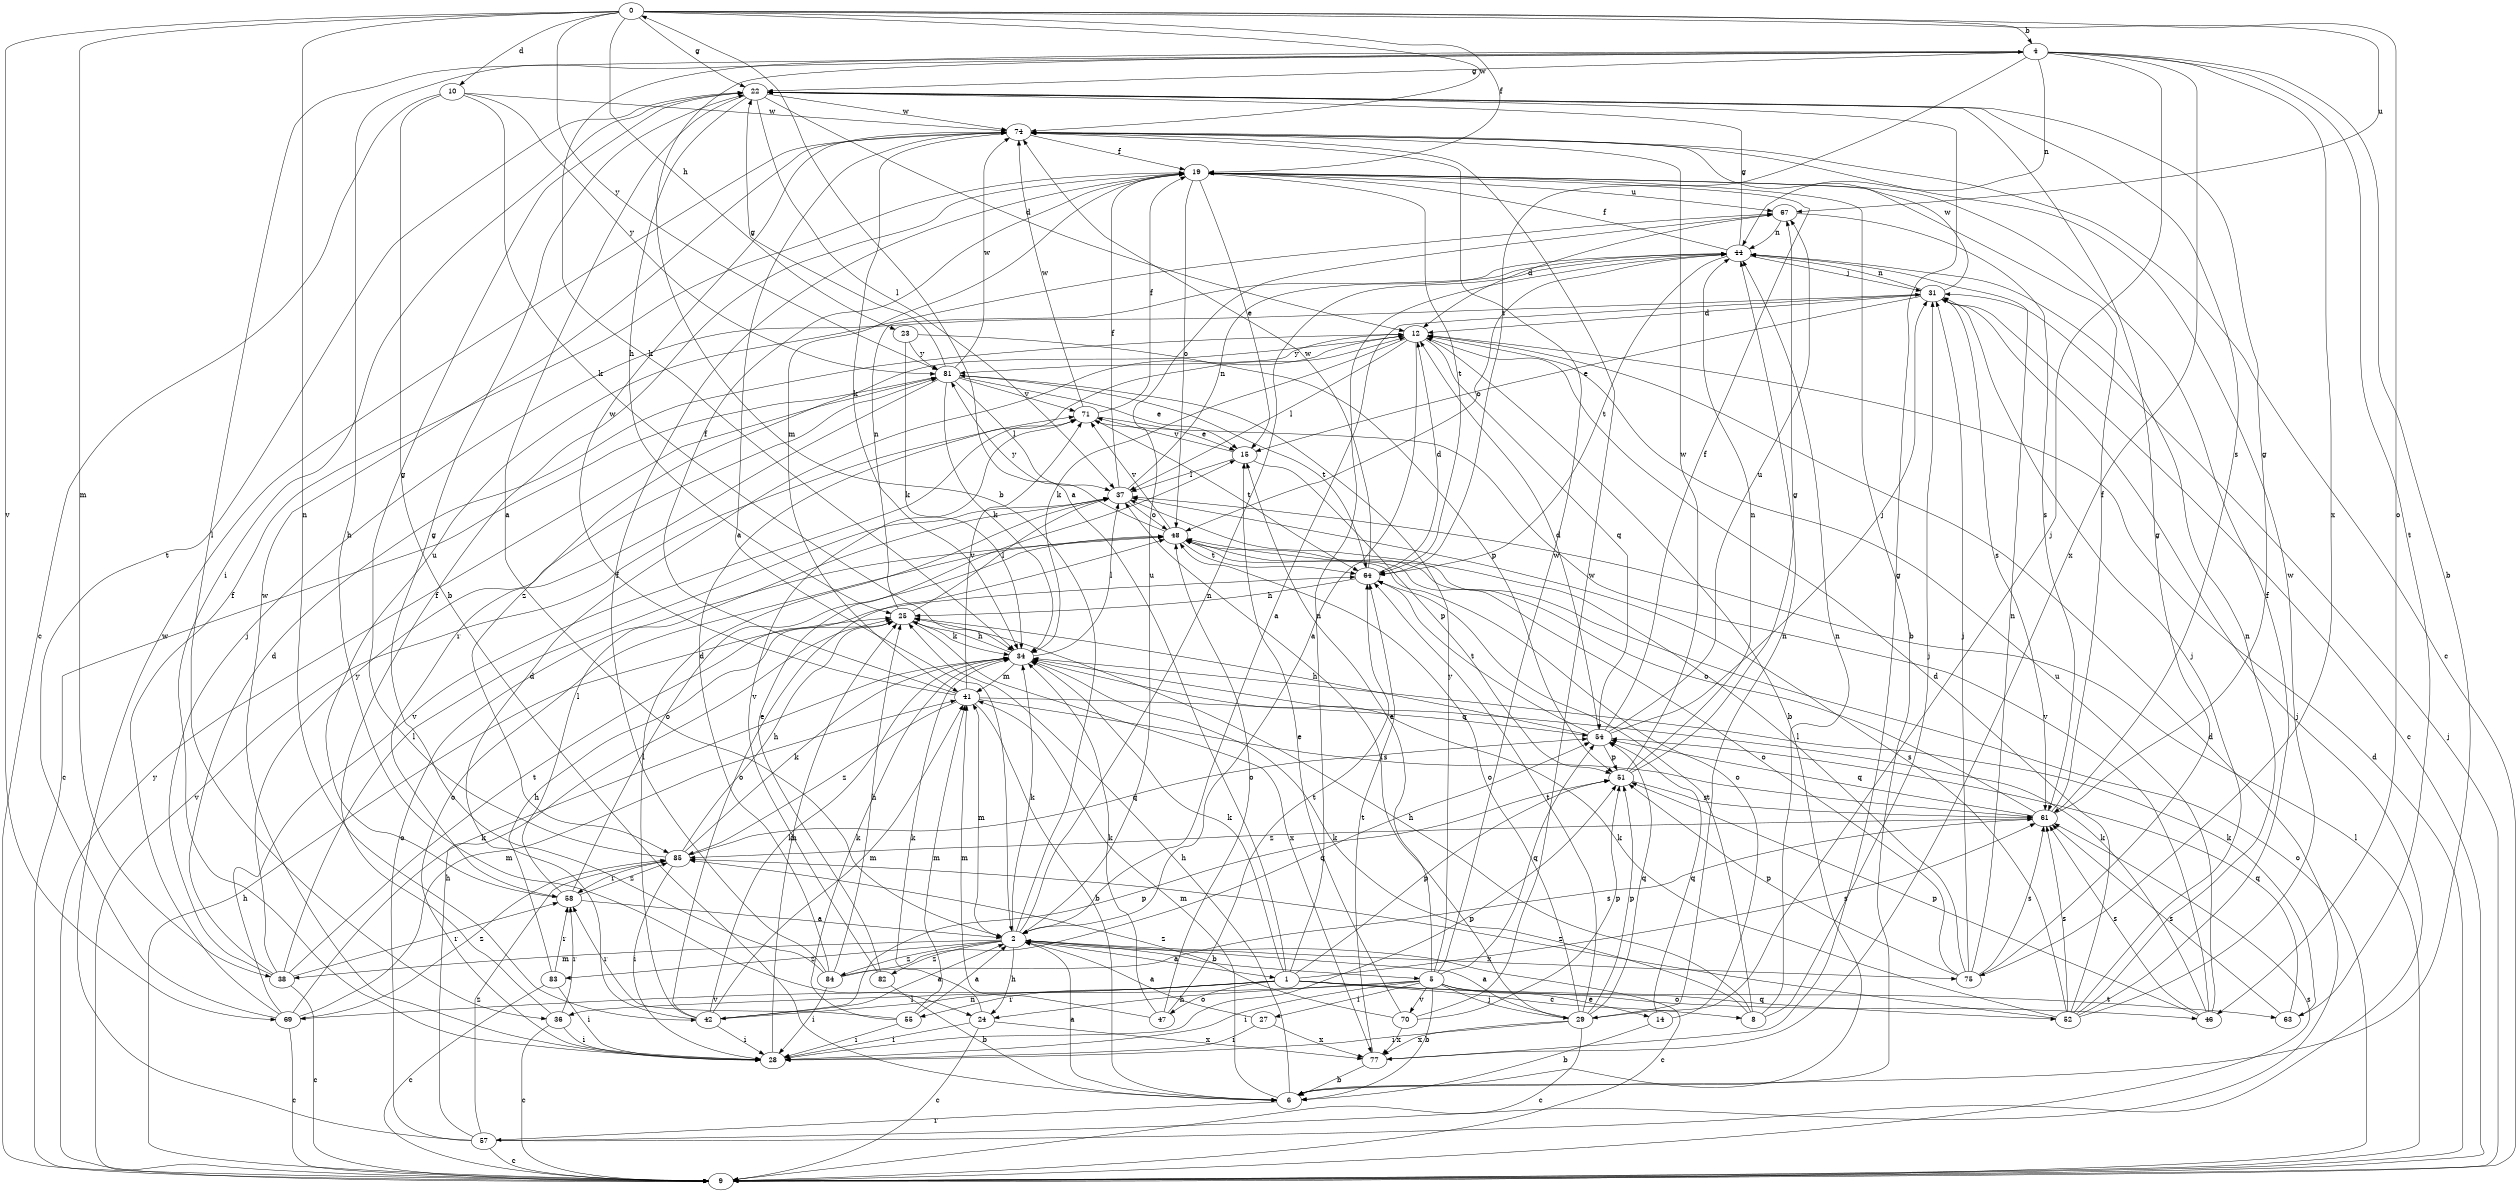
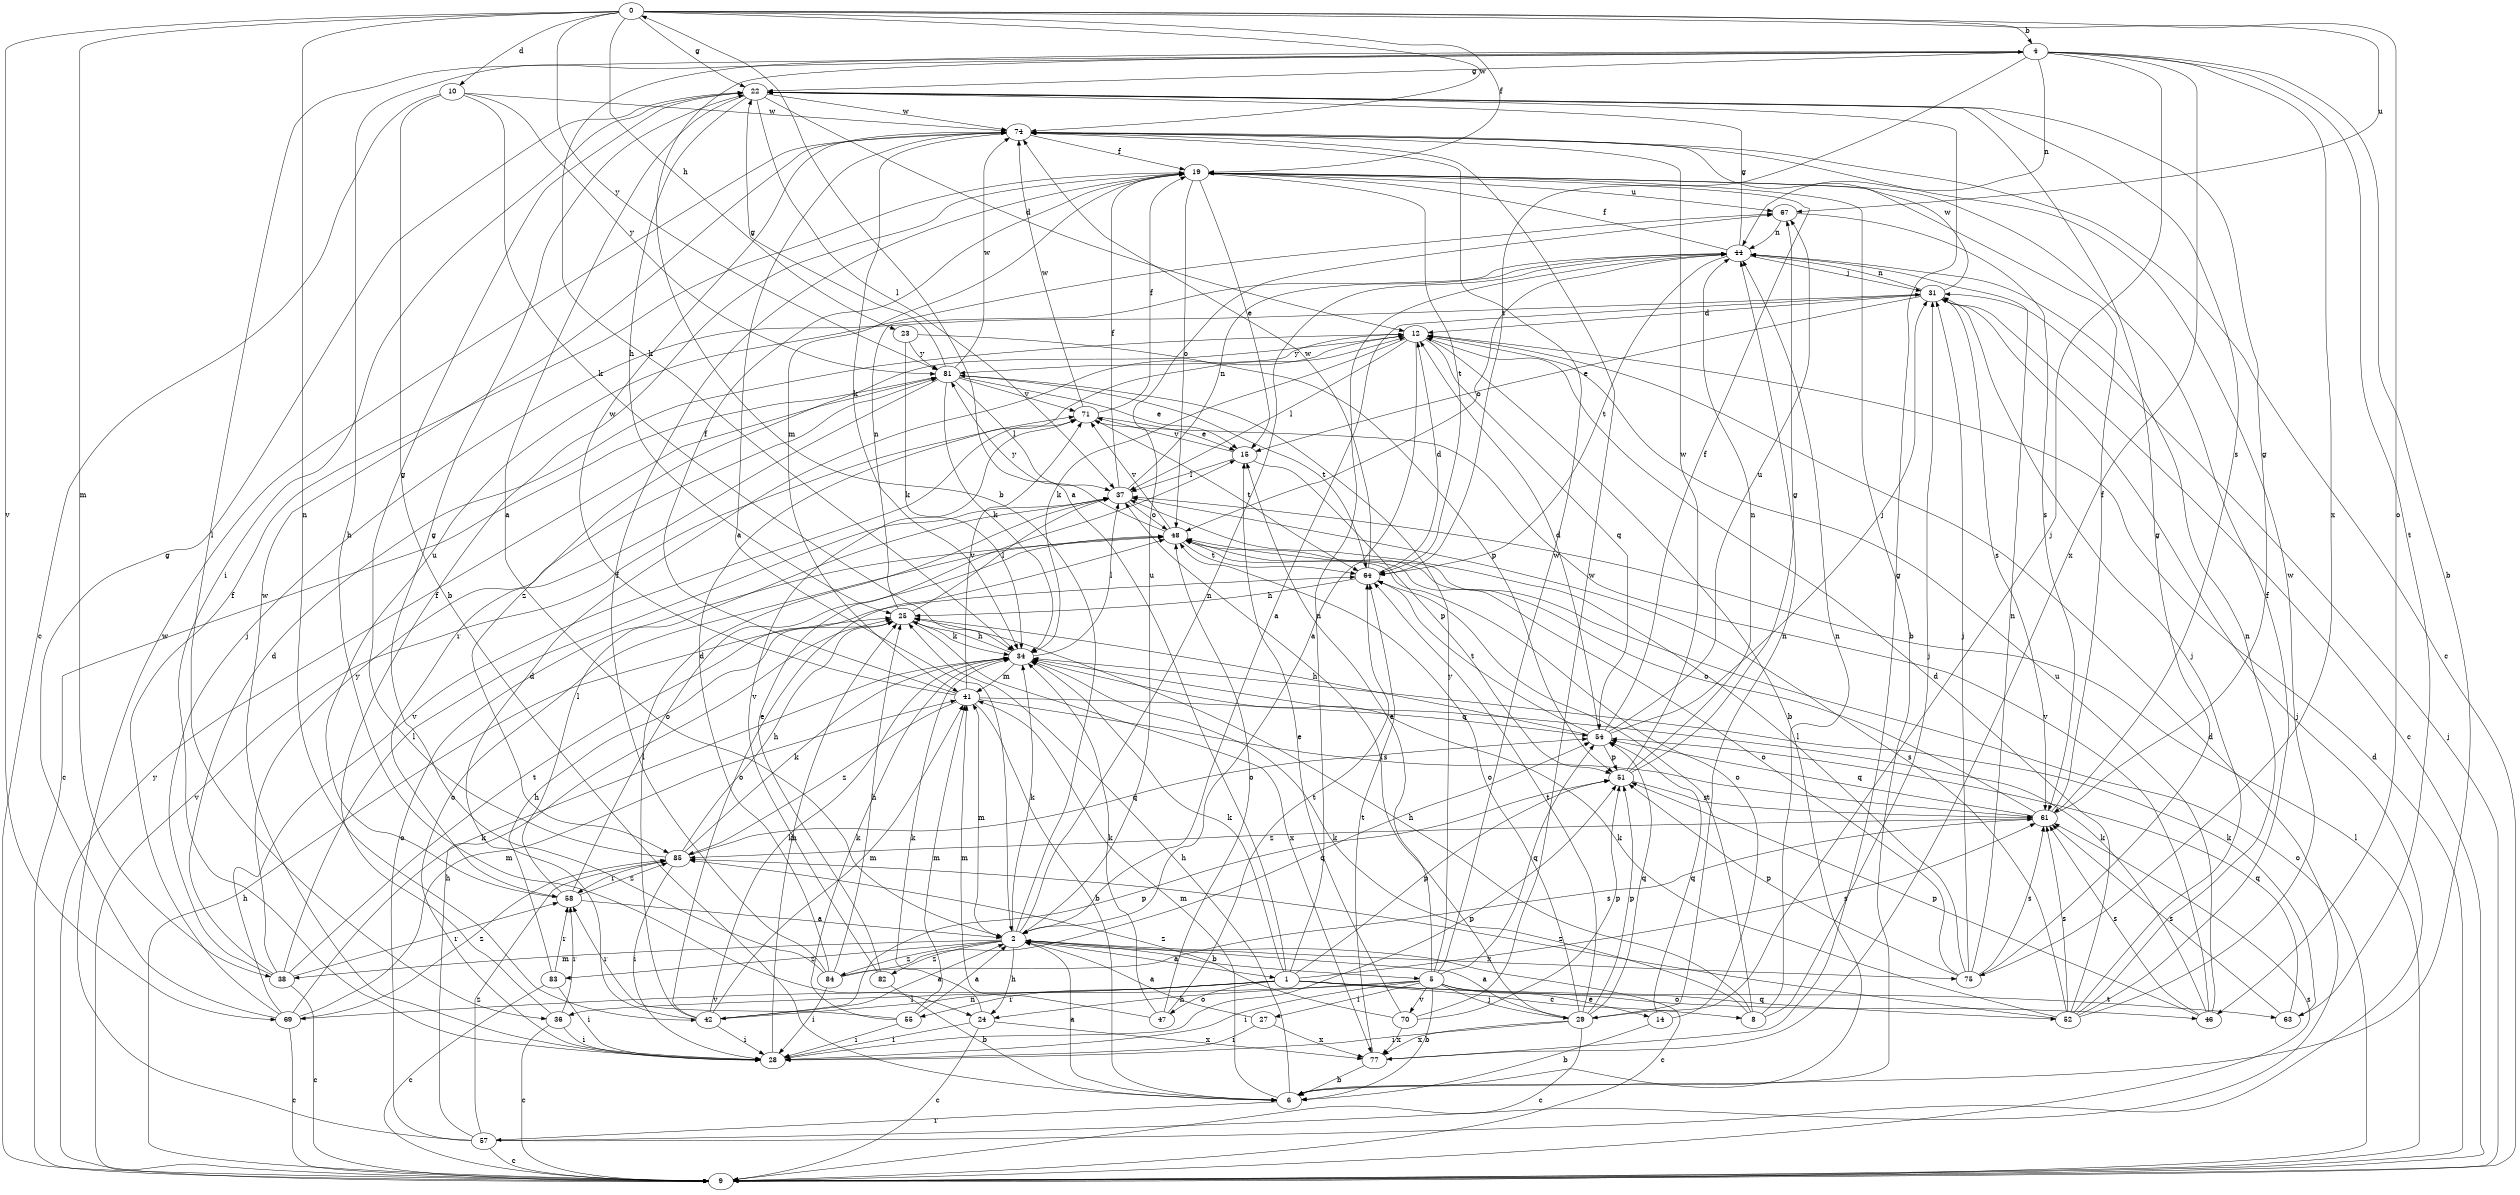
edge "67" -> "12": removed, label "d"
edge "69" -> "22": label "t" -> "g"
